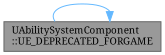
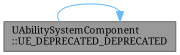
node "UAbilitySystemComponent ::UE_DEPRECATED_FORGAME": label "UAbilitySystemComponent ::UE_DEPRECATED_FORGAME" -> "UAbilitySystemComponent ::UE_DEPRECATED_DEPRECATED"
